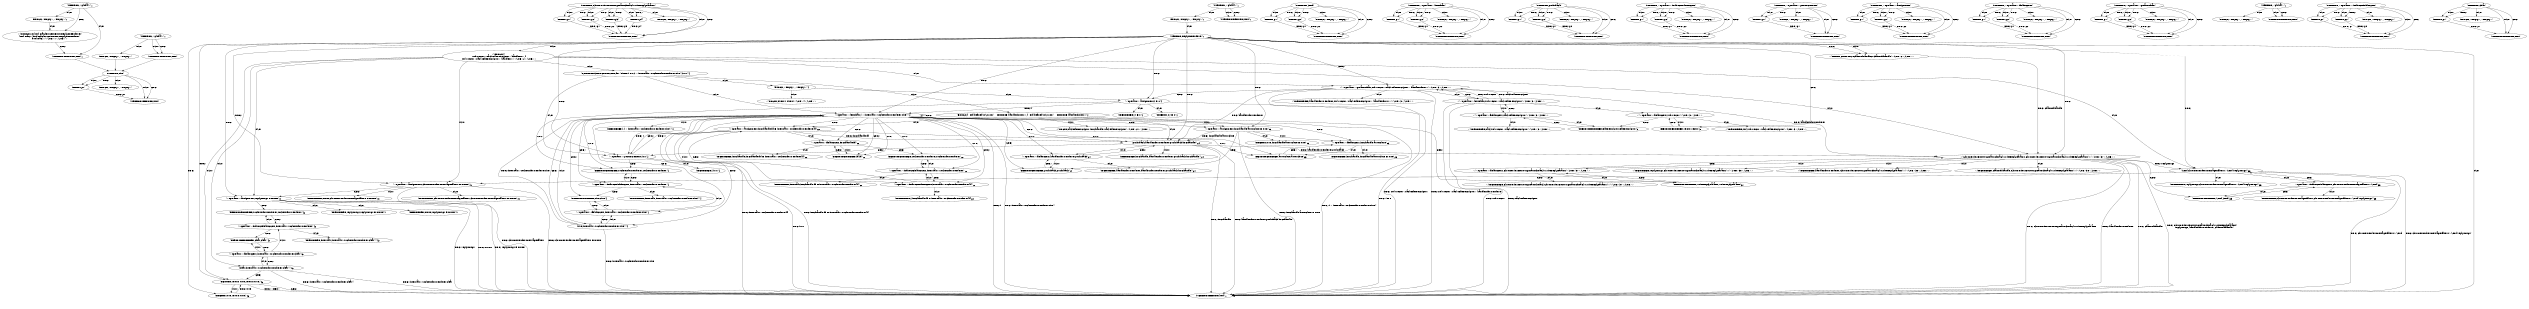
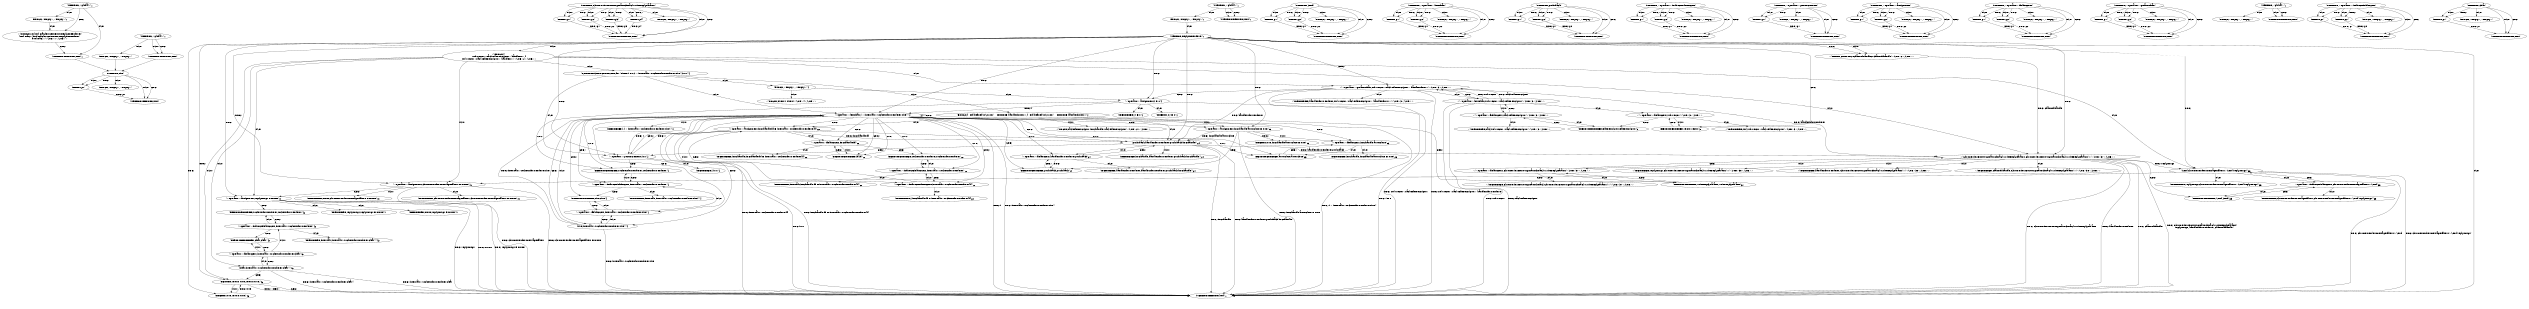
edge "(<operator>.assignment,imc_handle.auto_close = true)" -> "(LITERAL,true,imc_handle.auto_close = true)": label "AST: " -> "DDG: "
edge "(<operator>.fieldAccess,handles_for_renderer.push_back)" -> "(FIELD_IDENTIFIER,push_back,push_back)": label "AST: " -> "DDG: "
